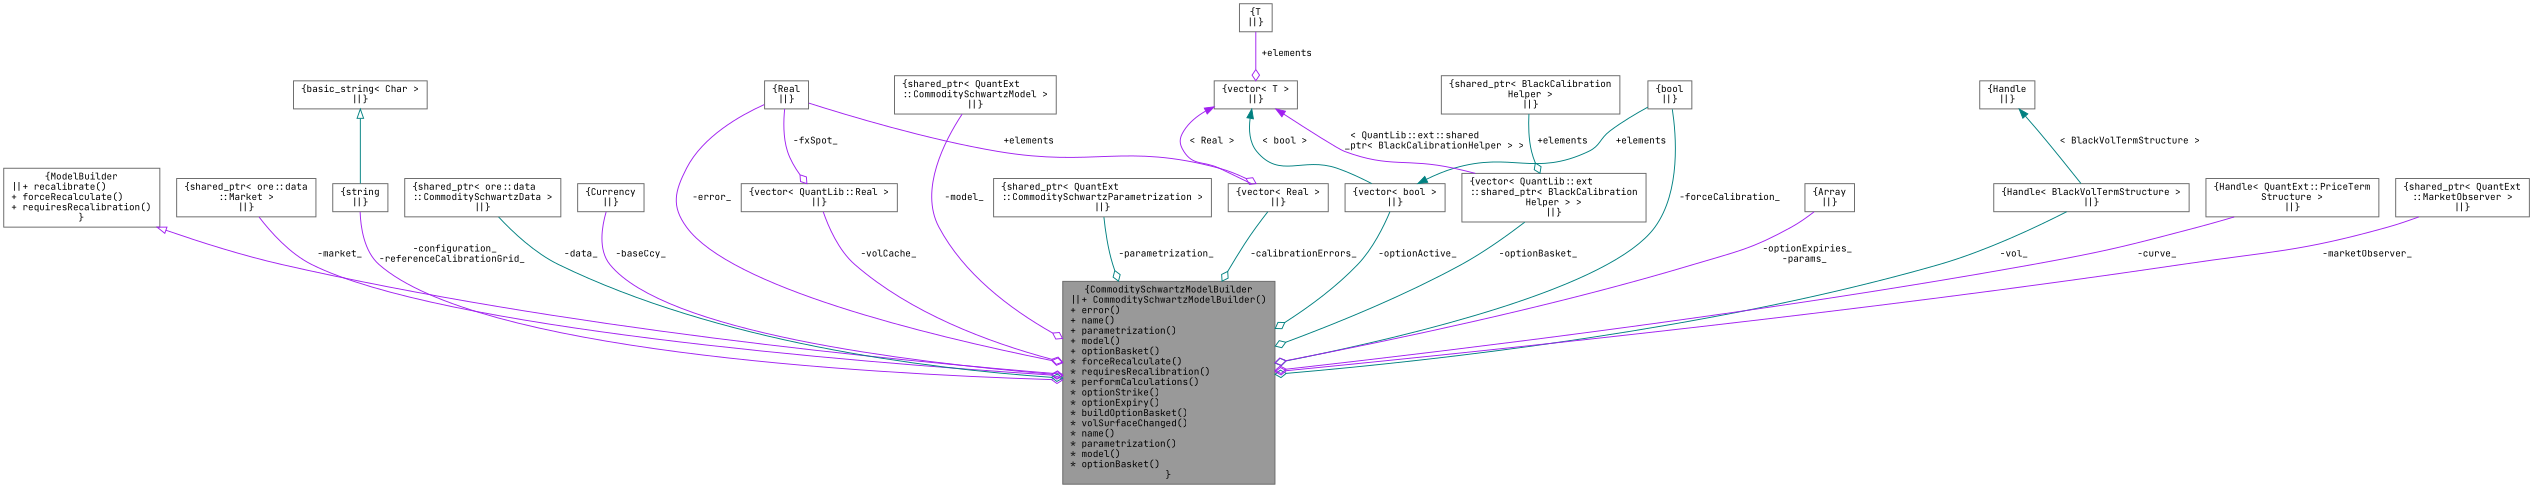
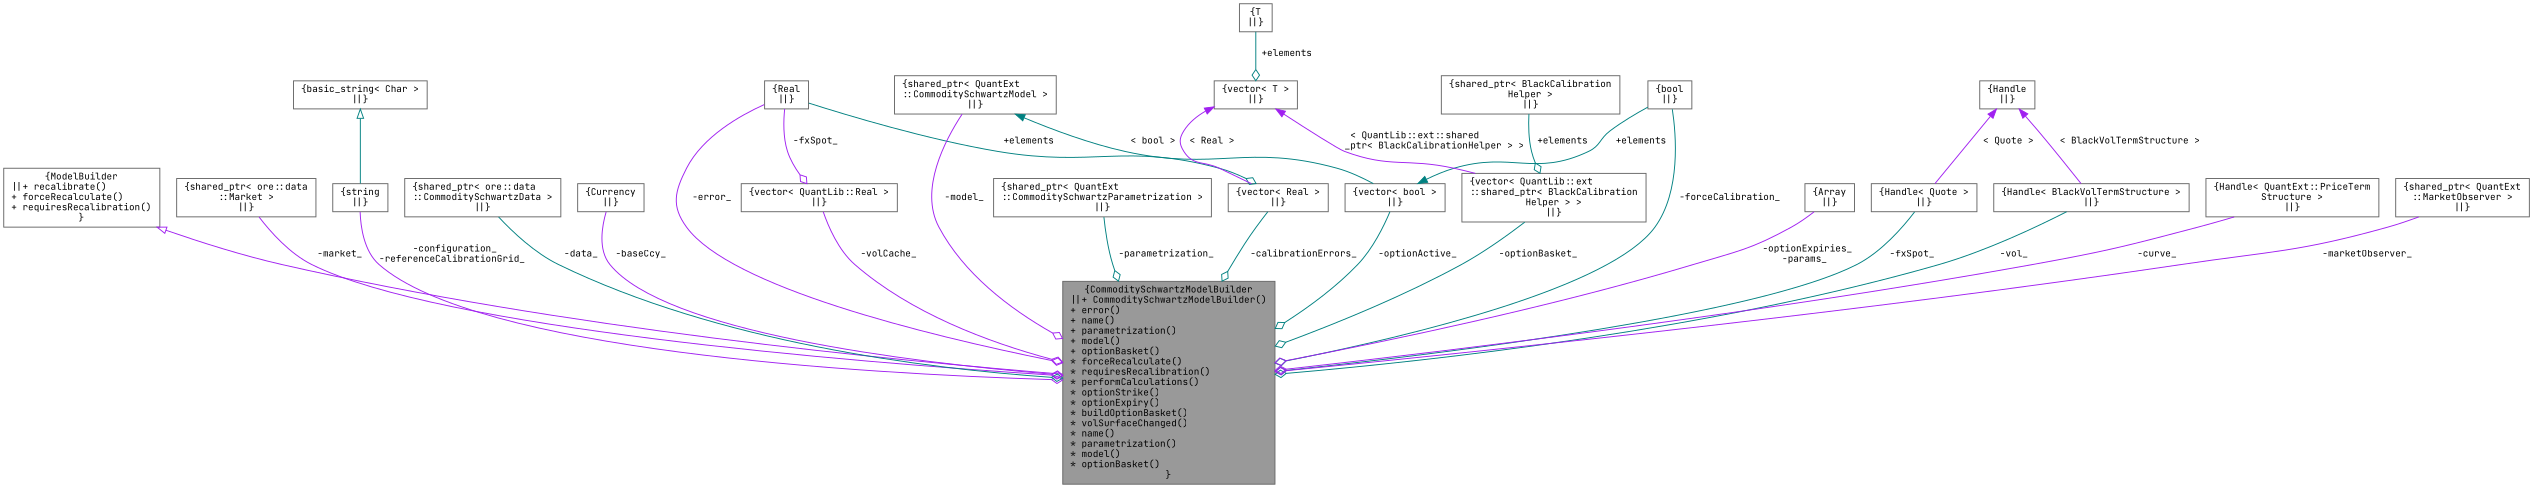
edge "{T ||}" -> "{vector< T > ||}": color purple -> teal
edge "{Handle< BlackVolTermStructure > ||}" -> "{Handle ||}": color teal -> purple
edge "{Real ||}" -> "{vector< Real > ||}": color purple -> teal
edge "{vector< bool > ||}" -> "{vector< T > ||}": now "{vector< bool > ||}" -> "{shared_ptr< QuantExt ::CommoditySchwartzModel > ||}"
node "{Handle< Quote > ||}": added
